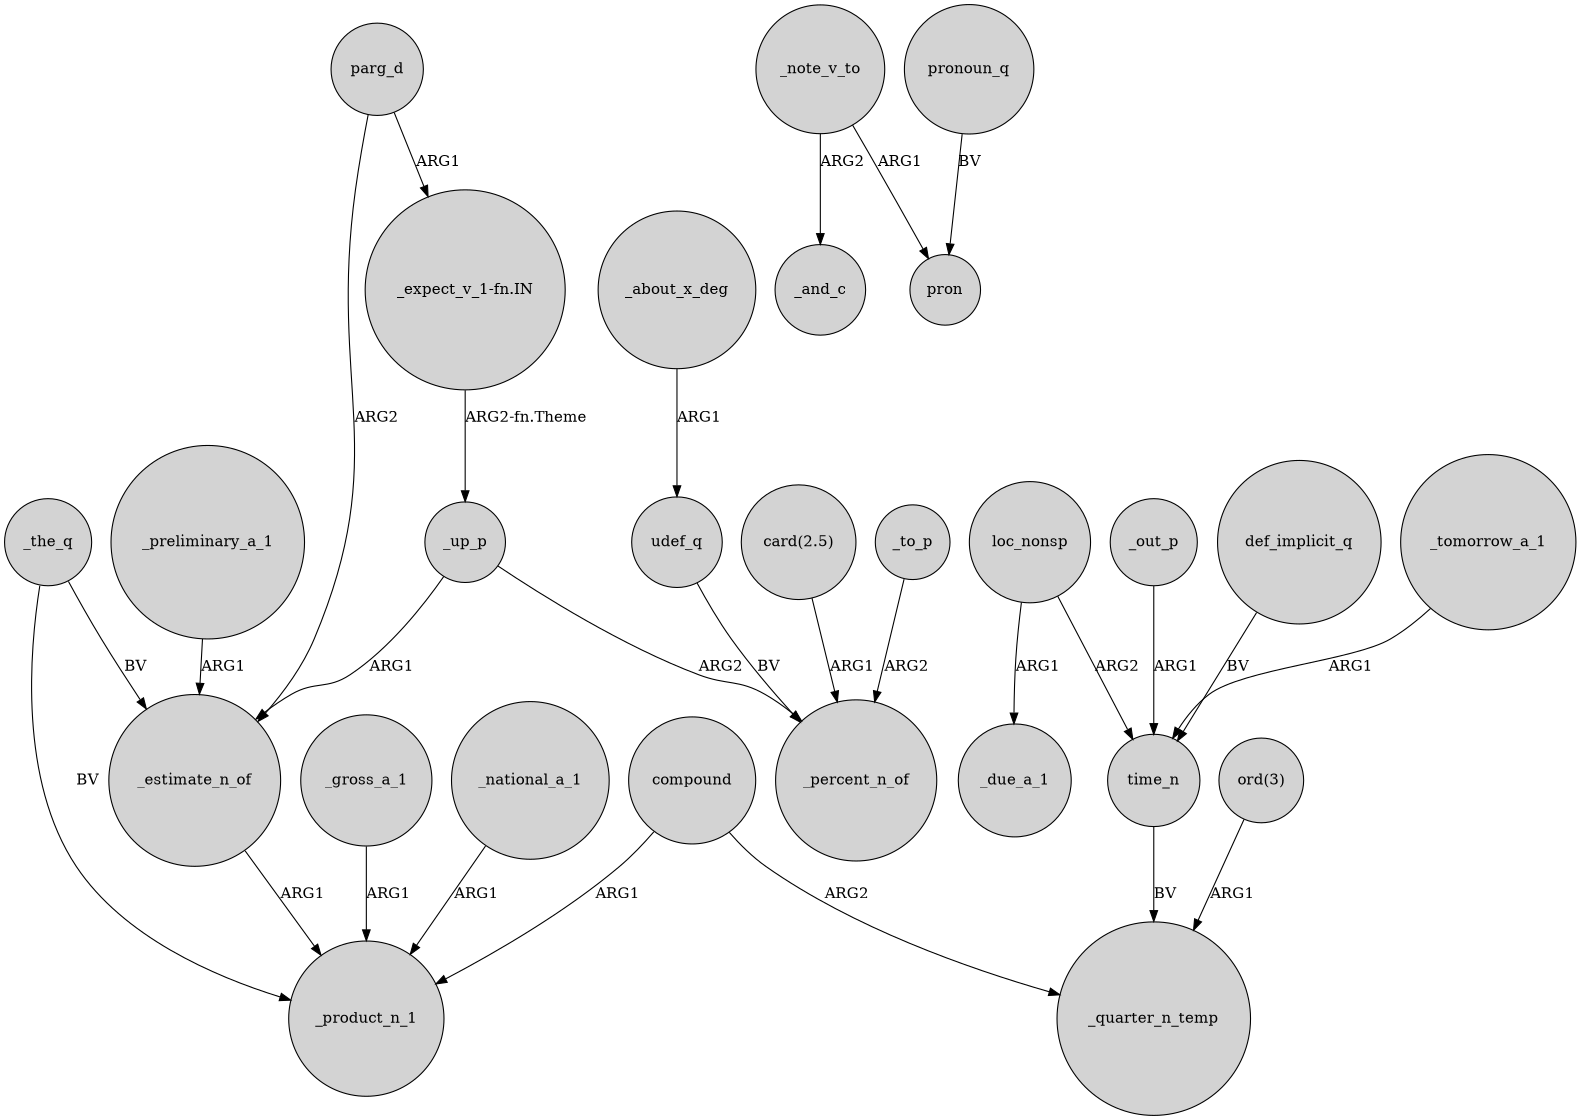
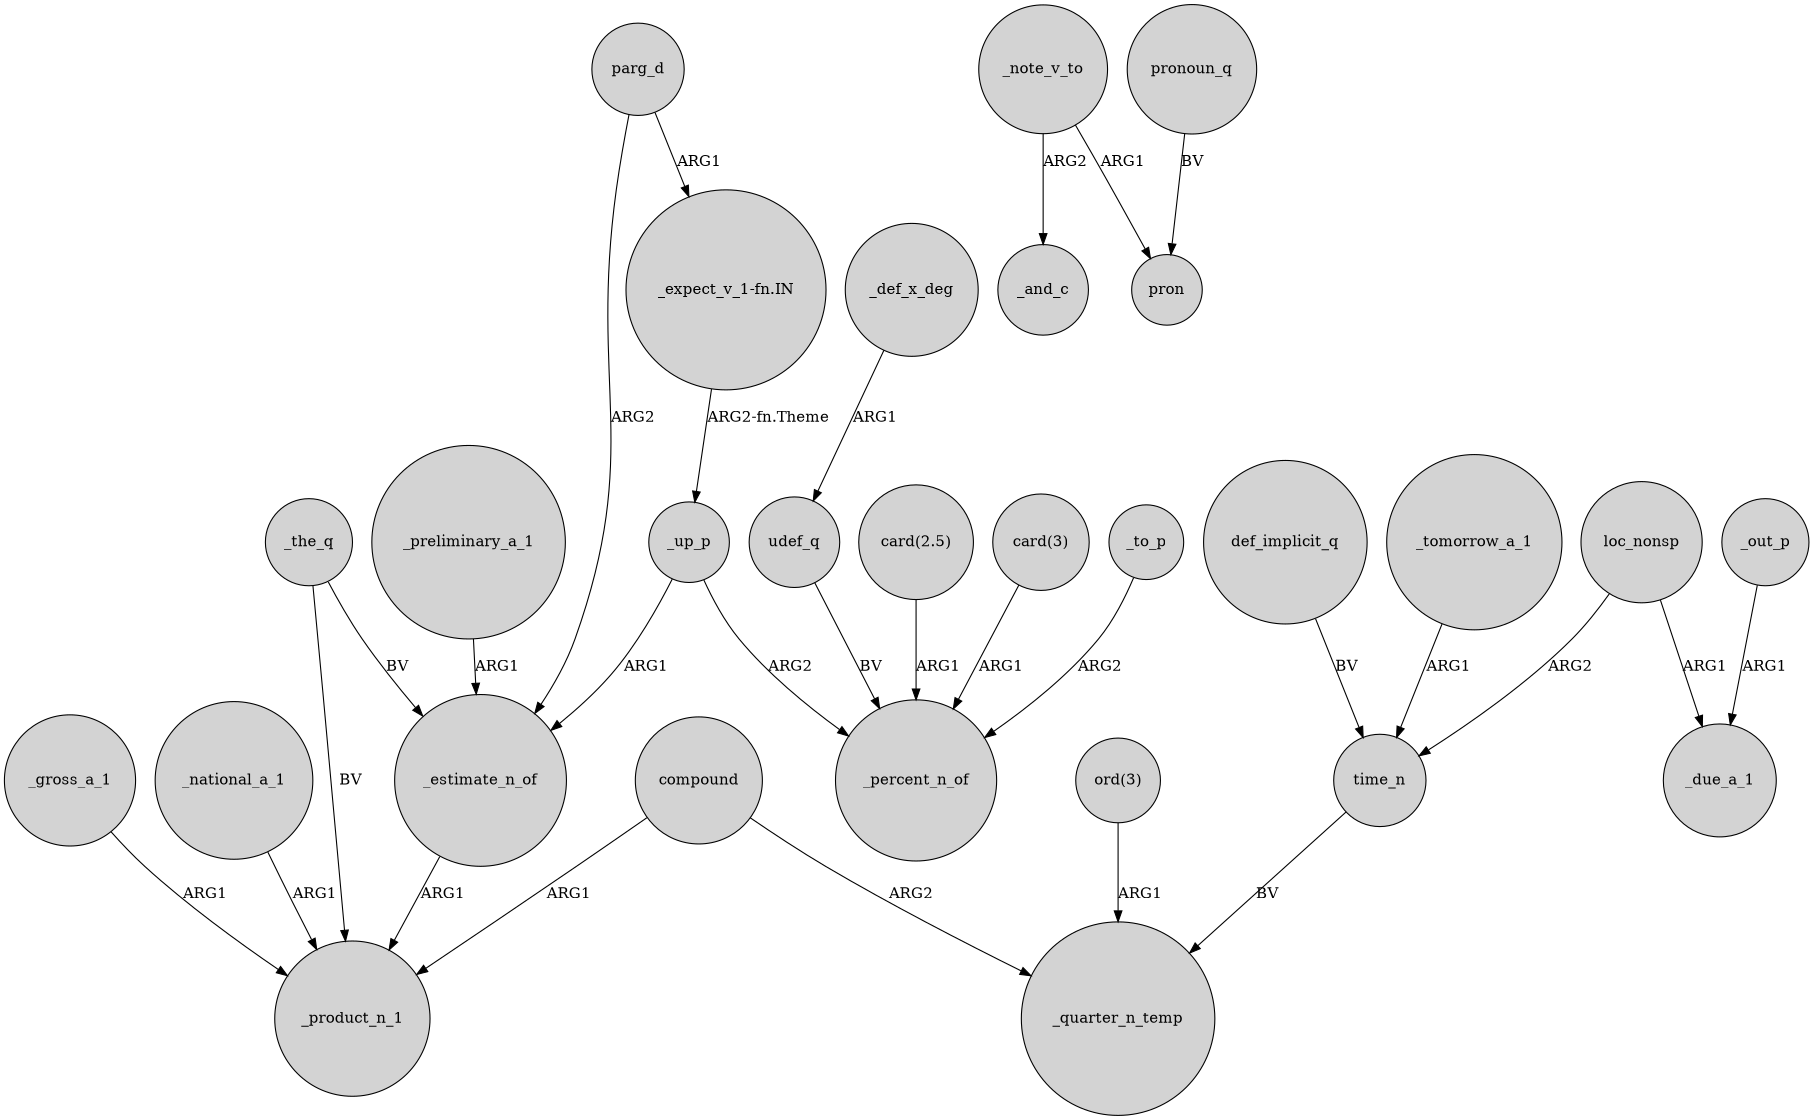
node "_about_x_deg": label "_about_x_deg" -> "_def_x_deg"
node "card(3)": added
edge "_out_p" -> "time_n": now "_out_p" -> "_due_a_1"
